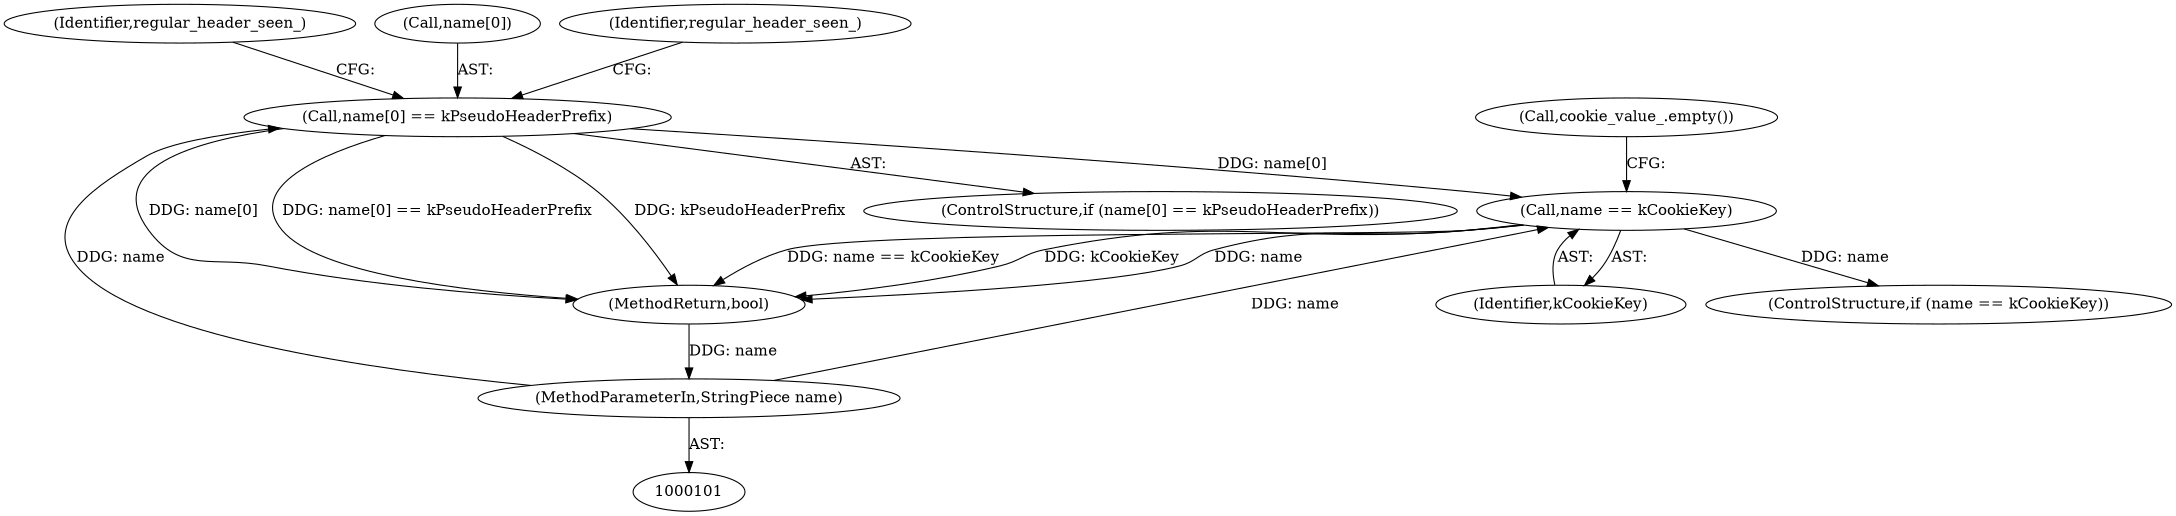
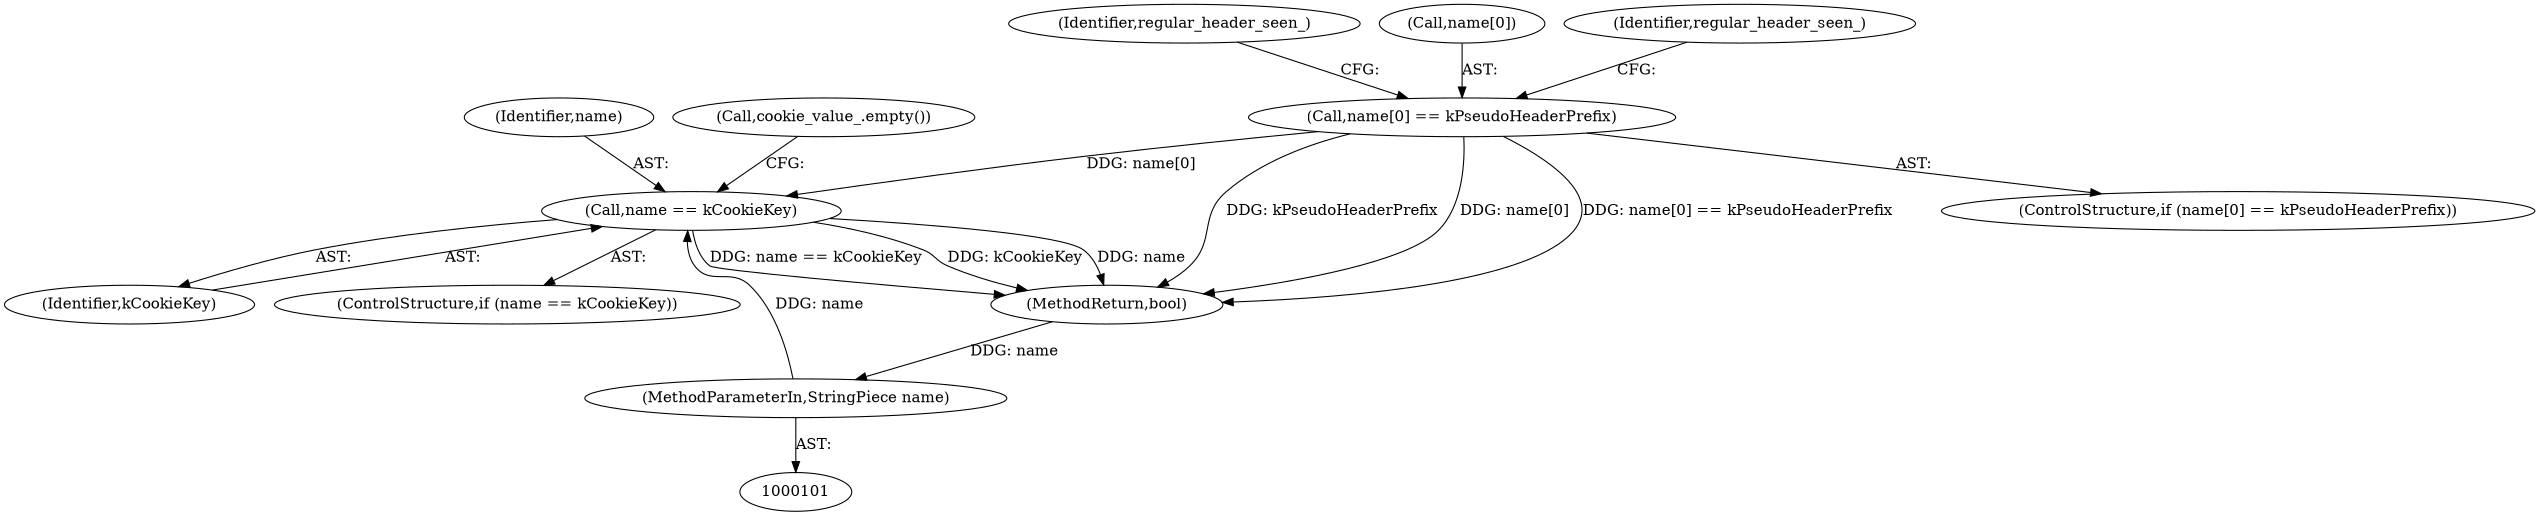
node "(Identifier,name)": added
edge "(Call,name == kCookieKey)" -> "(ControlStructure,if (name == kCookieKey))": label "DDG: name" -> "AST: "
edge "(MethodParameterIn,StringPiece name)" -> "(Call,name[0] == kPseudoHeaderPrefix)": removed, label "DDG: name"
